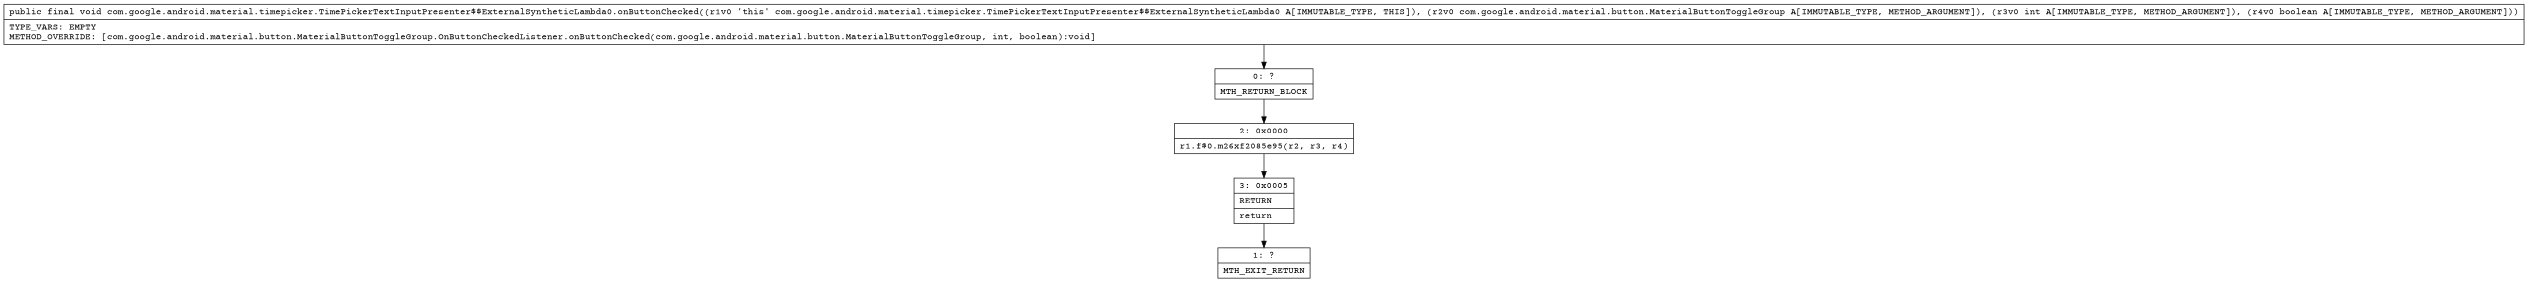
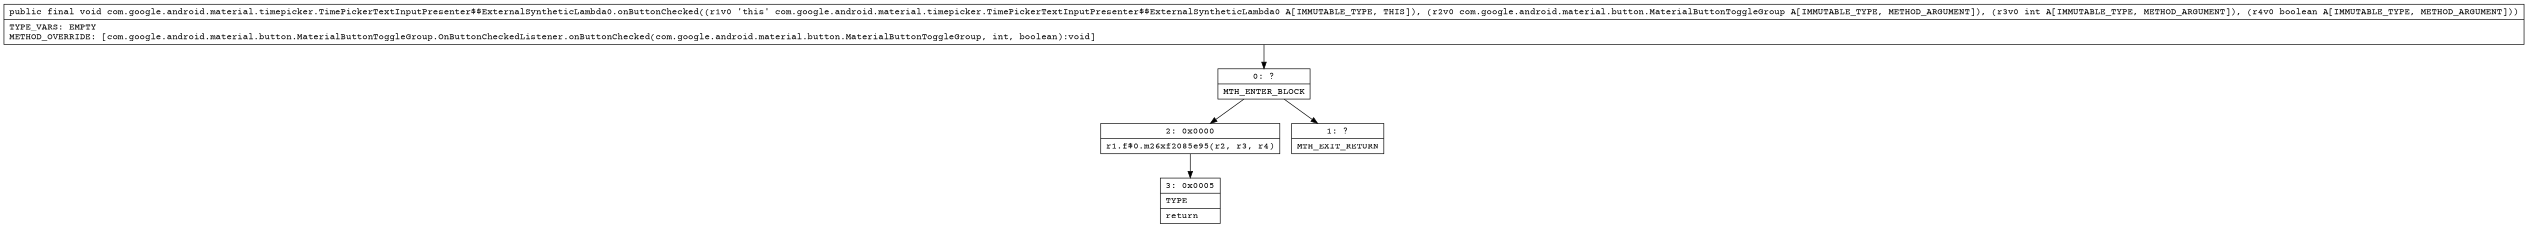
node "0: ?": text "MTH_RETURN_BLOCK" -> "MTH_ENTER_BLOCK"
node "3: 0x0005": text "RETURN" -> "TYPE"
edge "3: 0x0005" -> "1: ?": now "0: ?" -> "1: ?"
